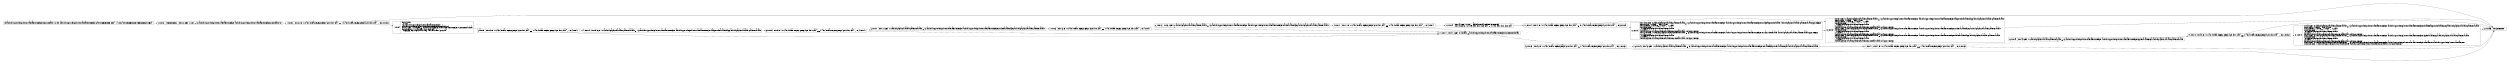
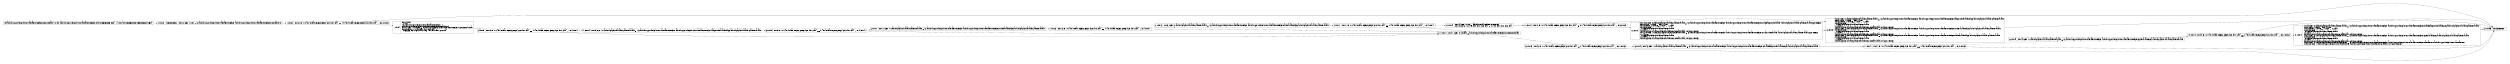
node "12: 0x001f": text "0x002c: INVOKE" -> "0x002c: IGET"
